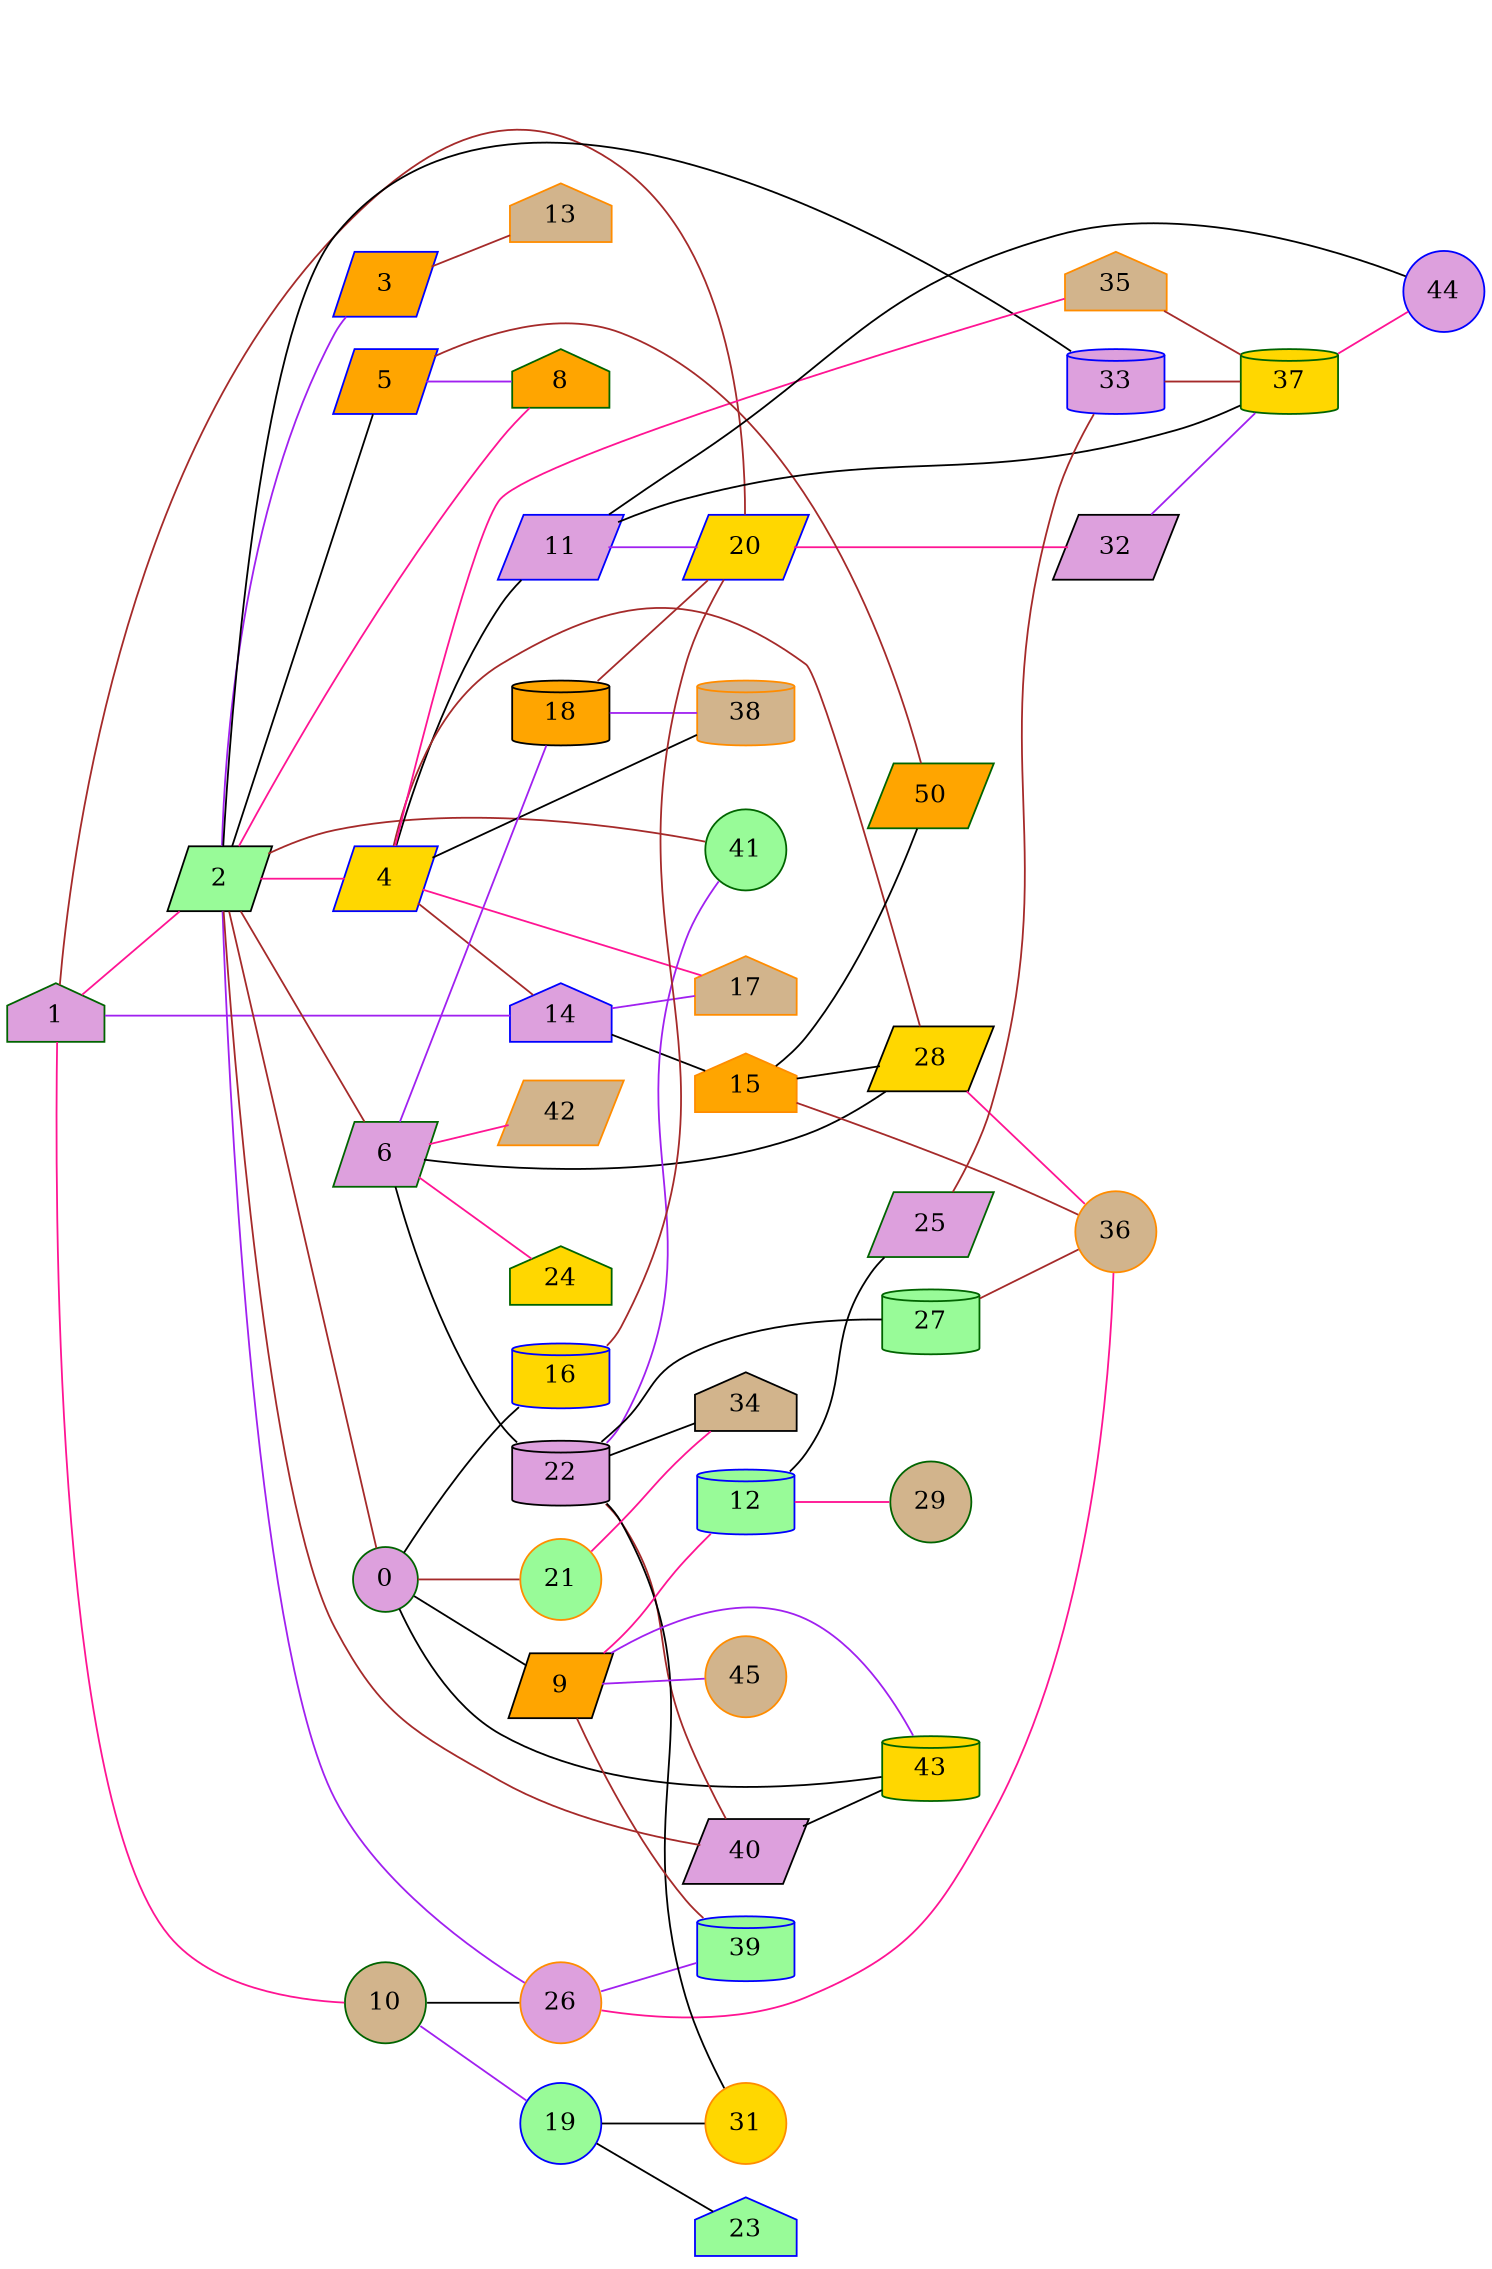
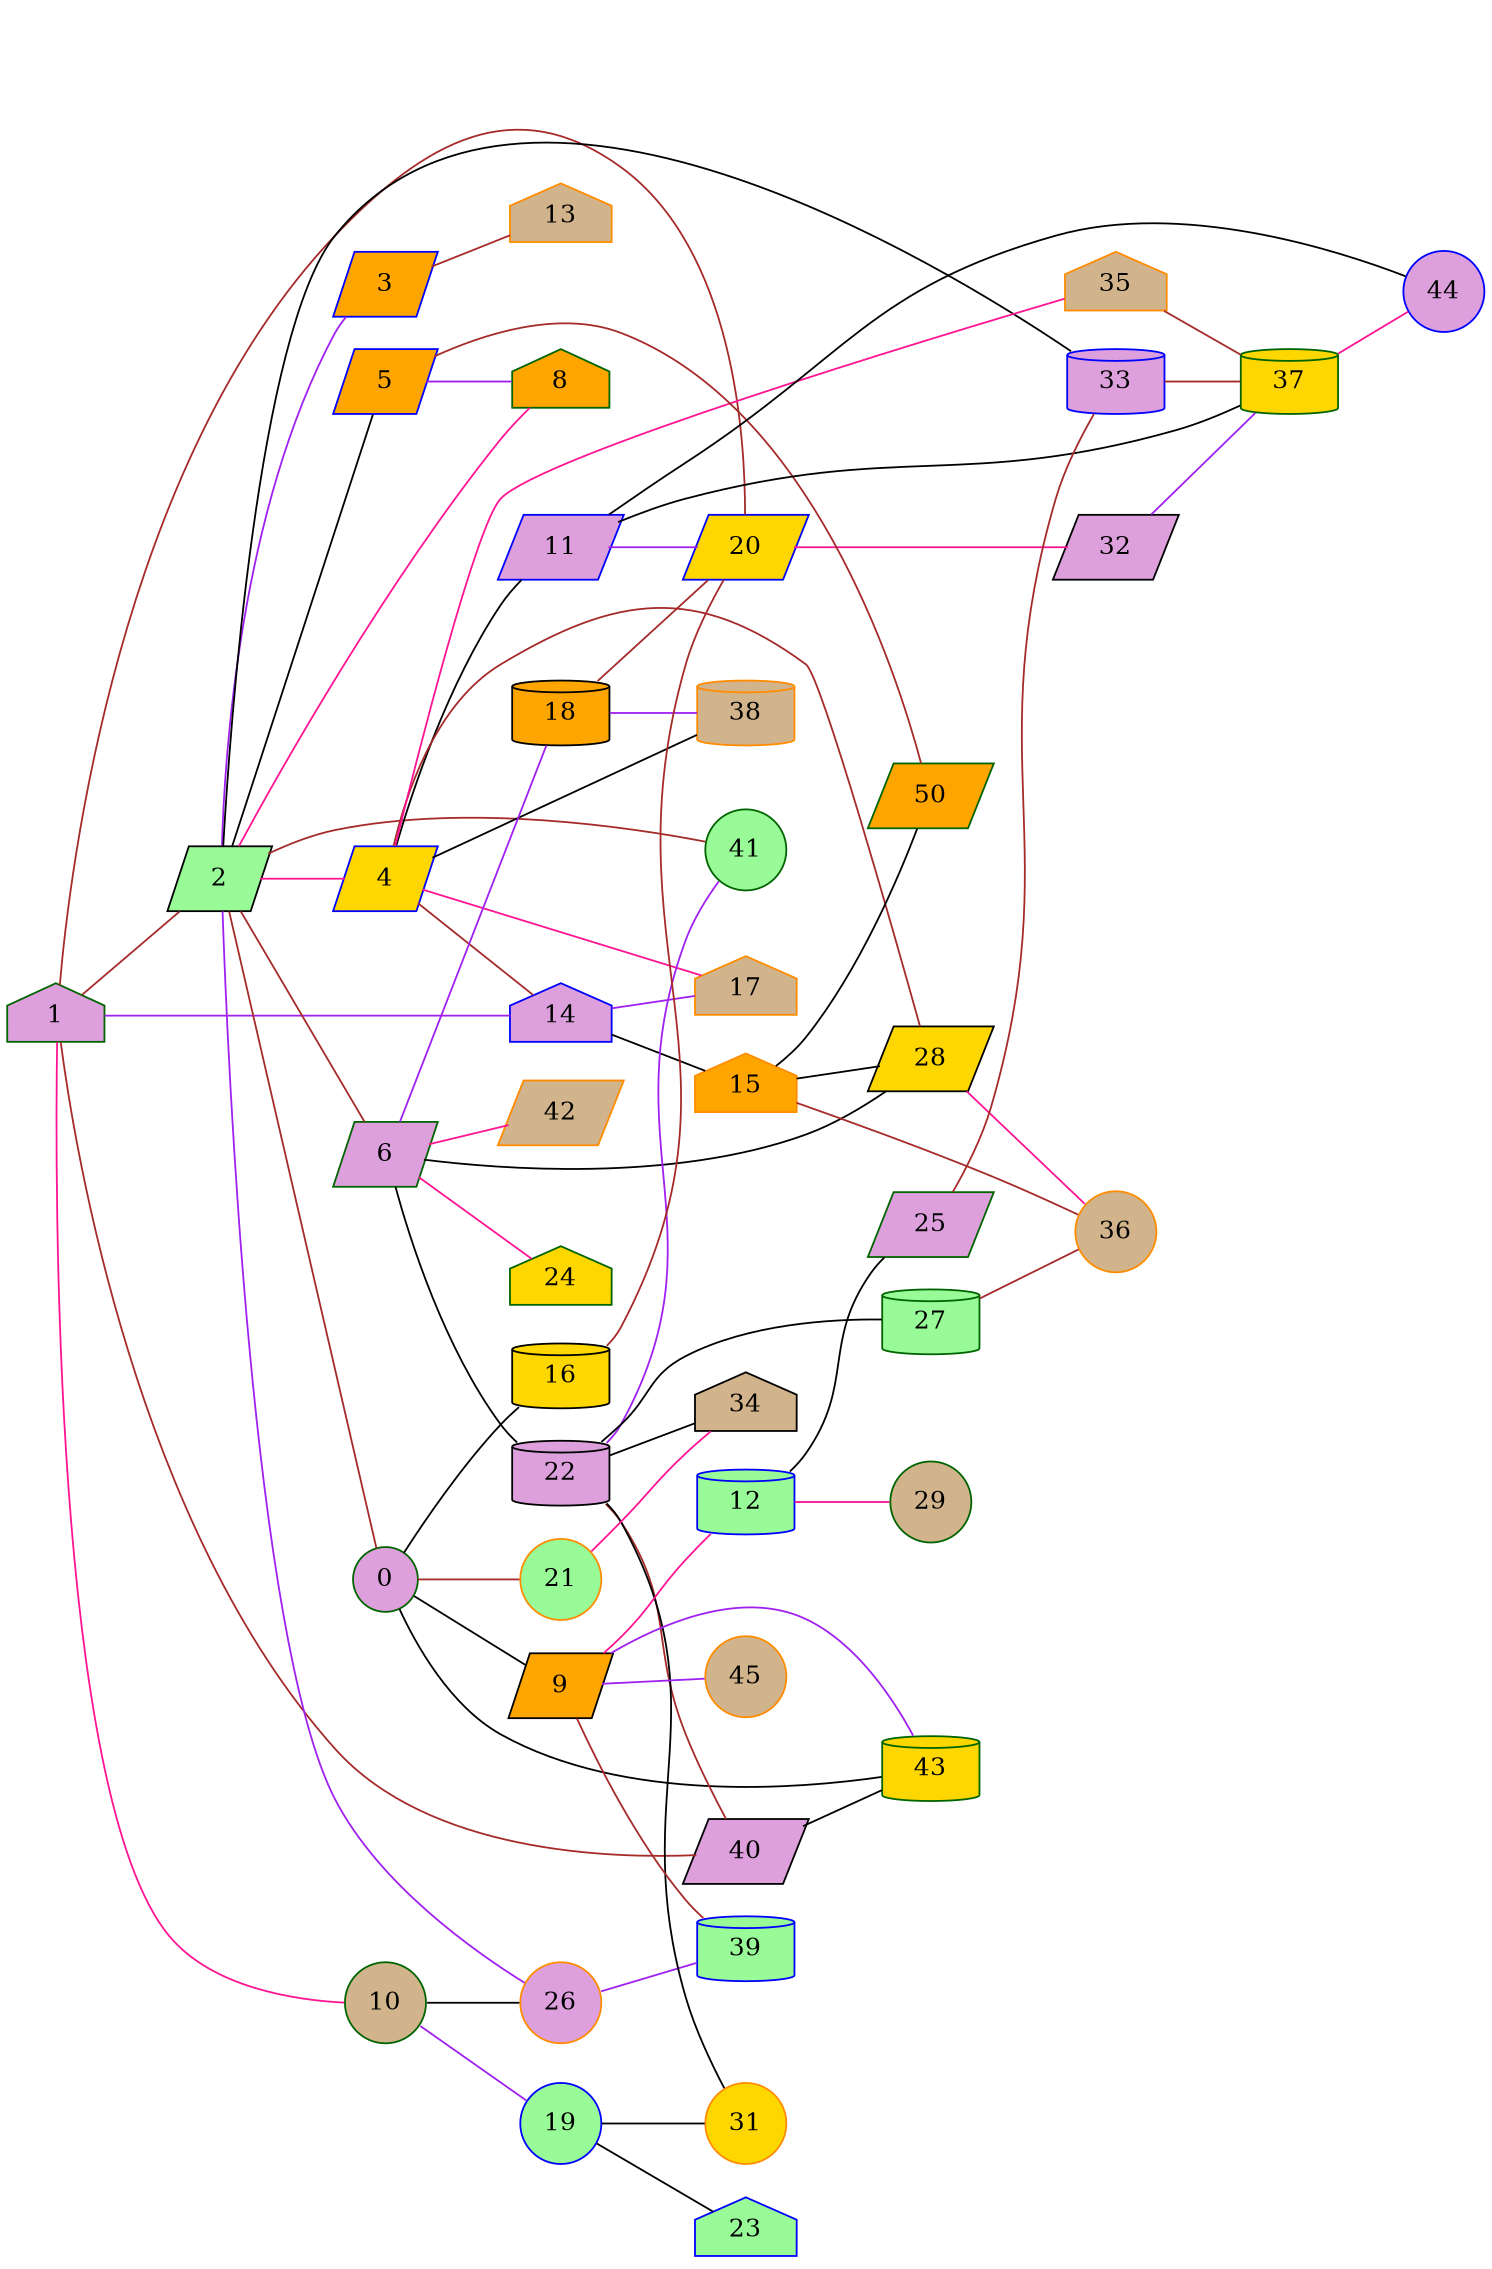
edge "2" -- "1": color deeppink -> brown
node "16": color blue -> black
edge "2" -- "40": now "1" -- "40"
edge "36" -- "26": removed
